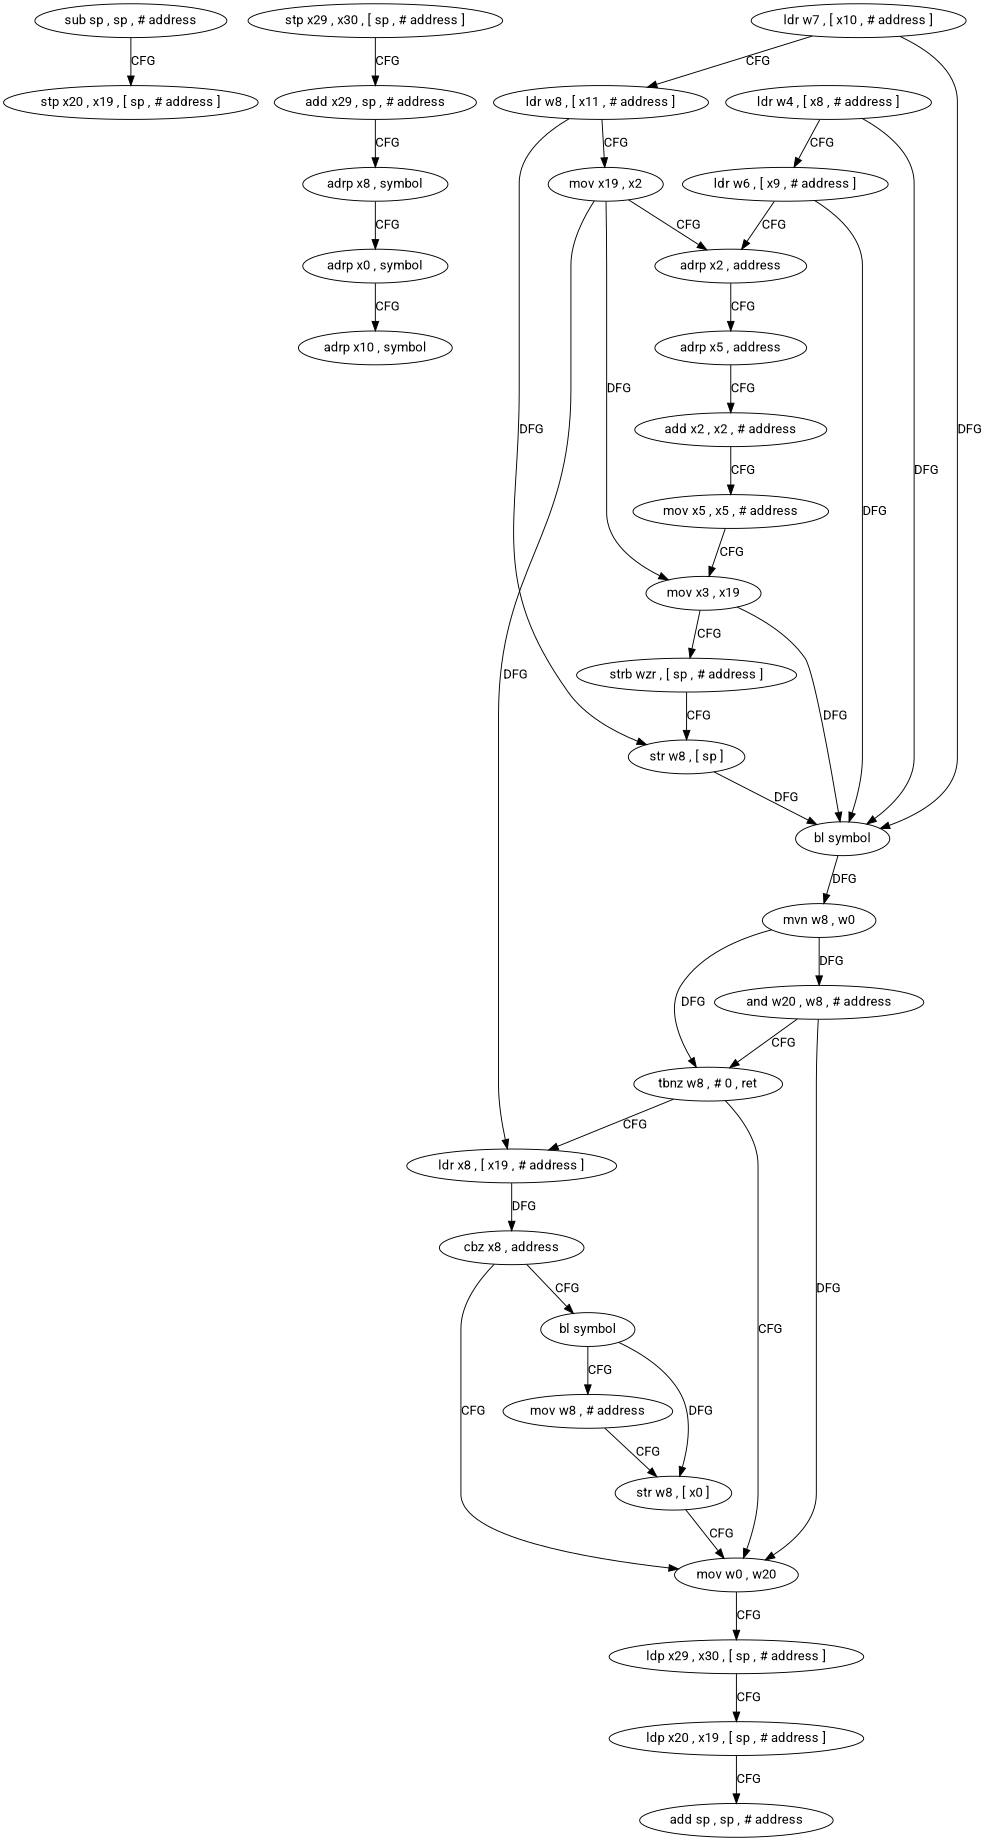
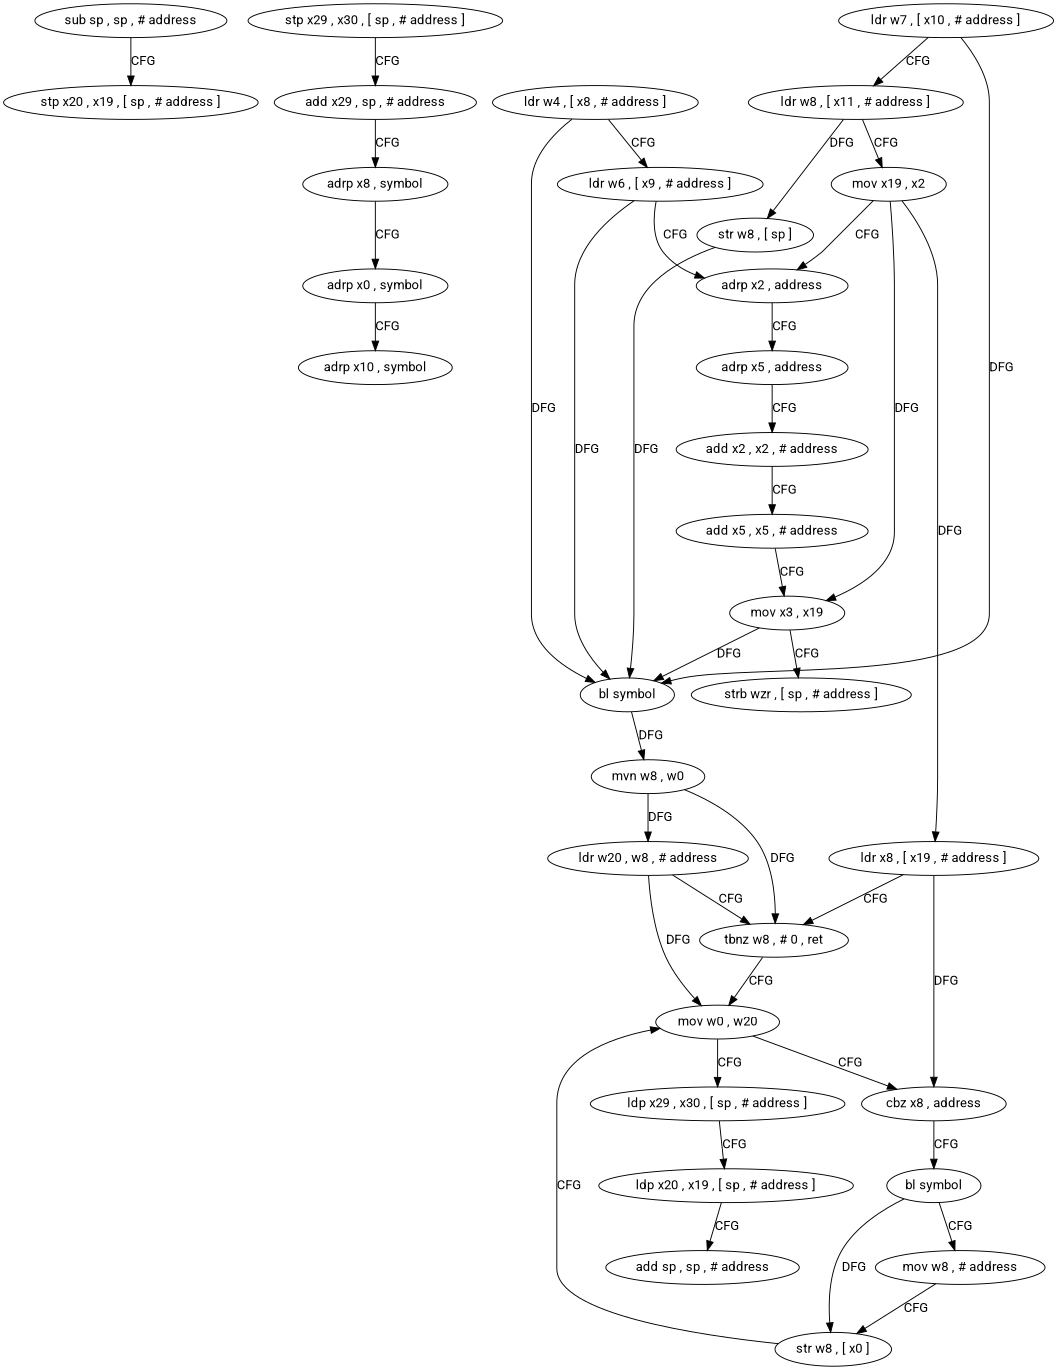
node "mov x5 , x5 , # address": label "mov x5 , x5 , # address" -> "add x5 , x5 , # address"
edge "strb wzr , [ sp , # address ]" -> "str w8 , [ sp ]": removed, label "CFG"
node "and w20 , w8 , # address": label "and w20 , w8 , # address" -> "ldr w20 , w8 , # address"
edge "tbnz w8 , # 0 , ret" -> "ldr x8 , [ x19 , # address ]": reversed
edge "cbz x8 , address" -> "mov w0 , w20": reversed
